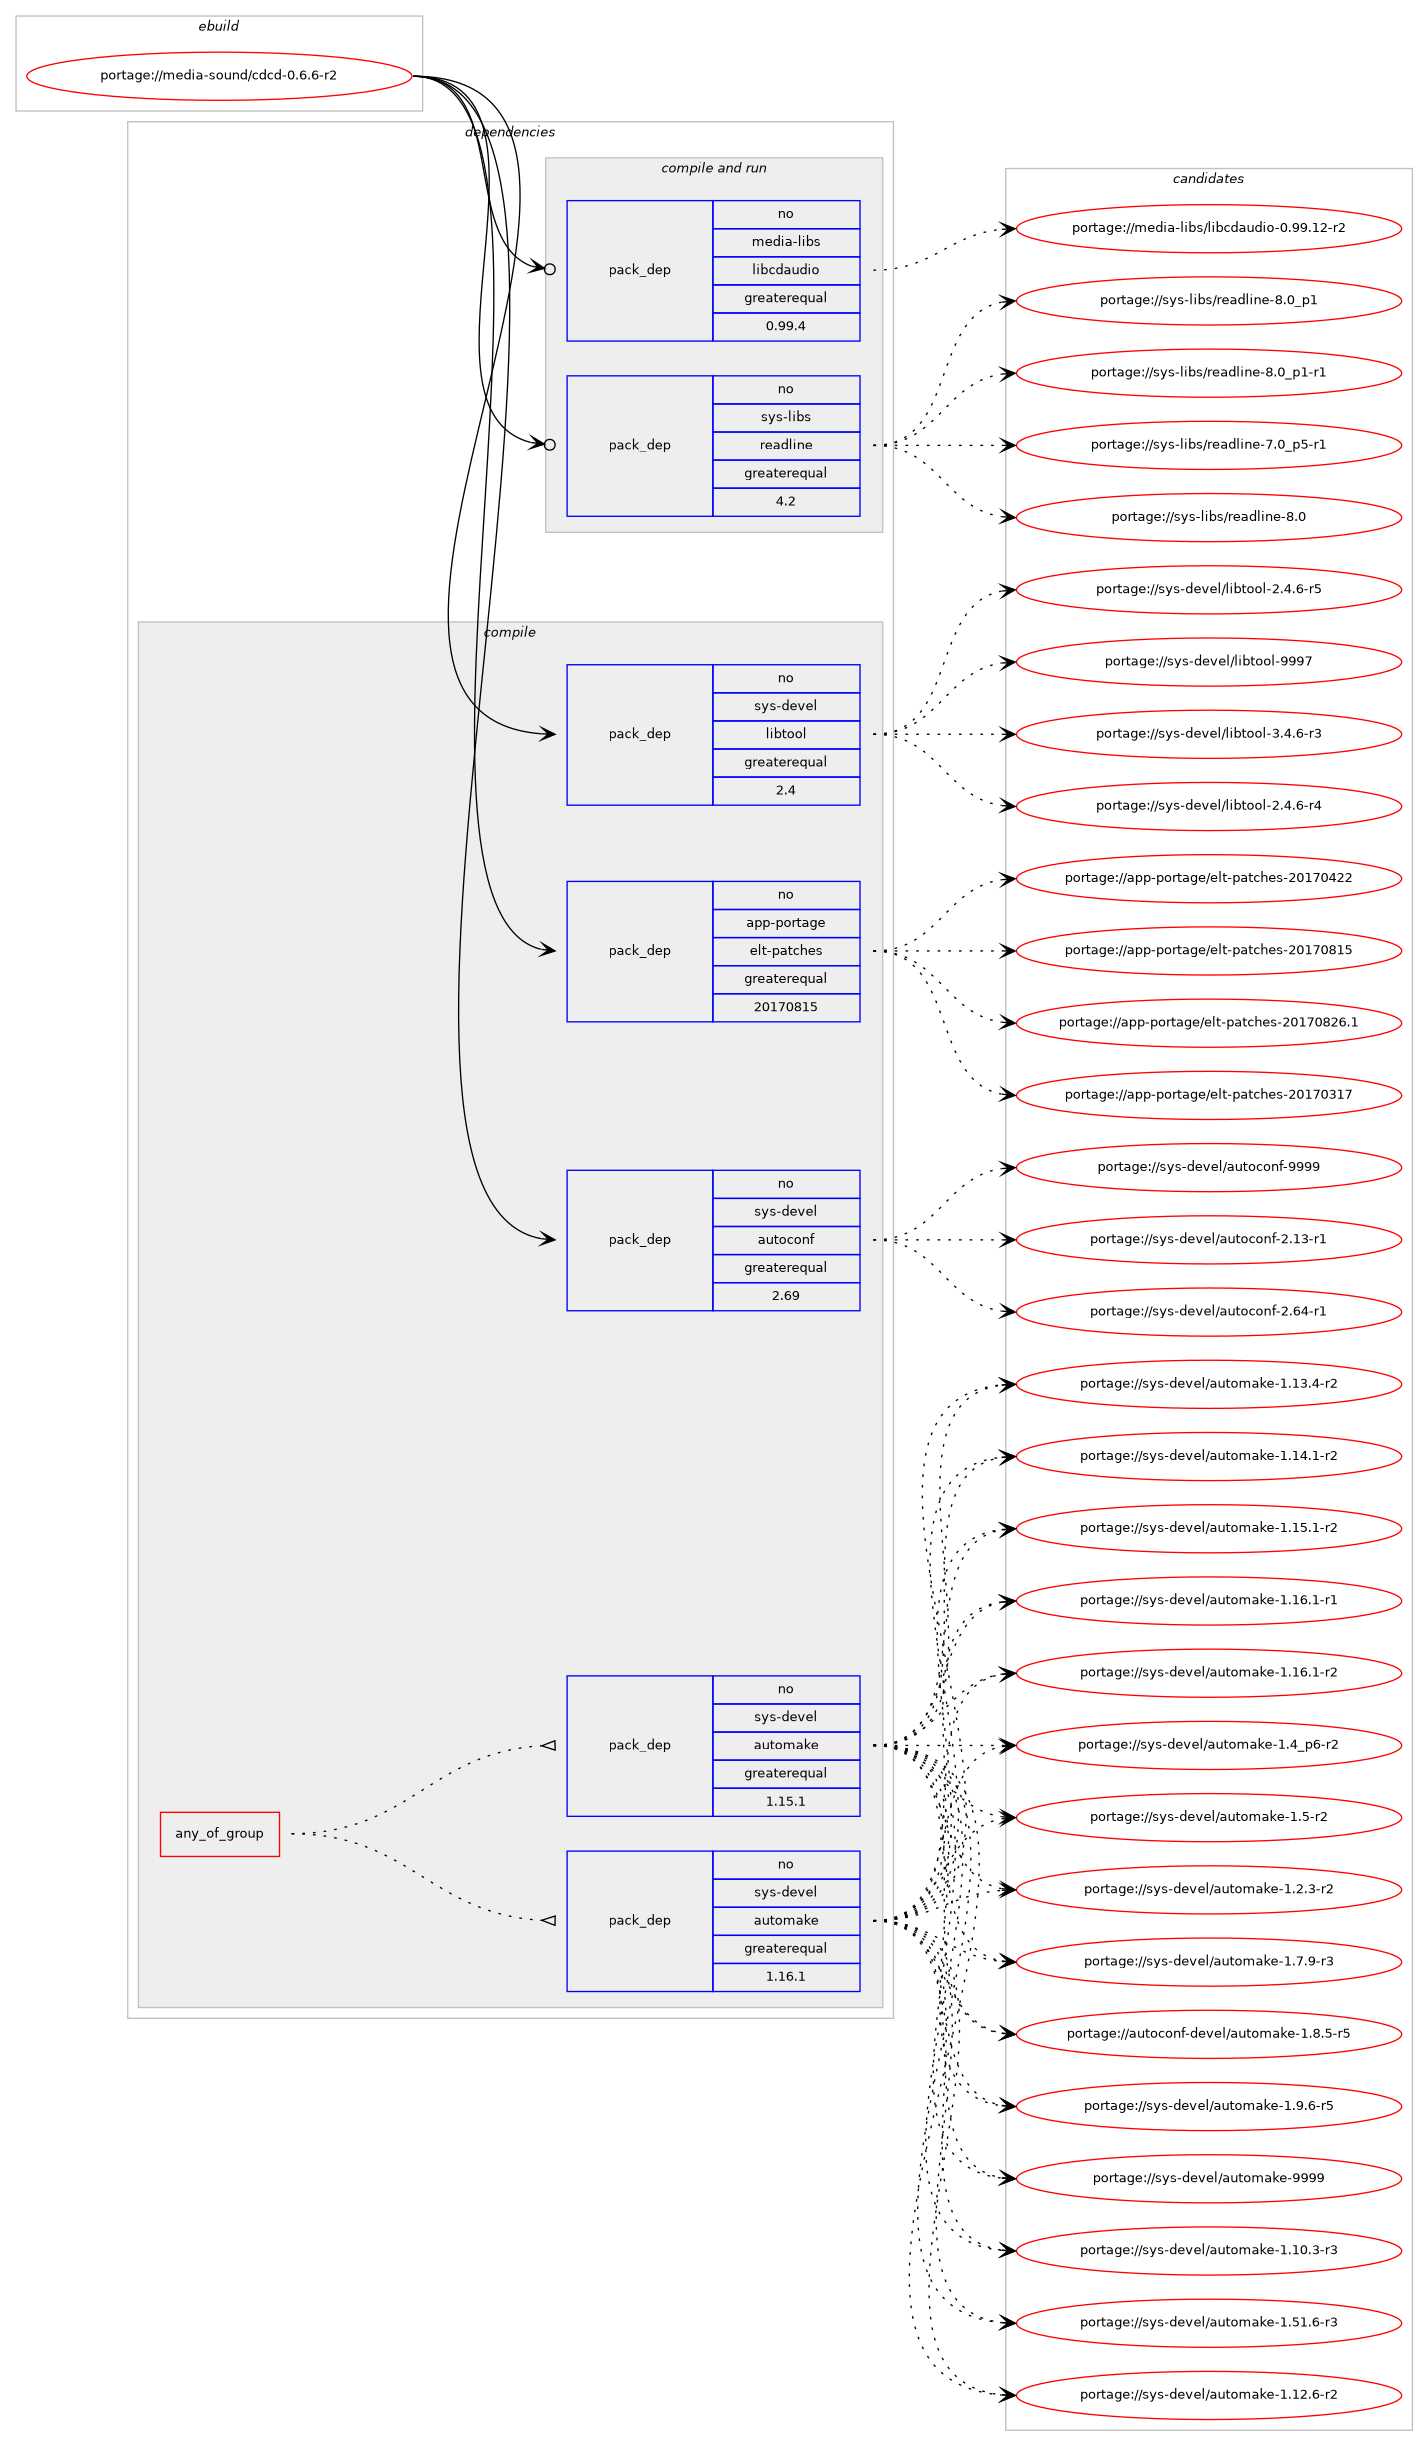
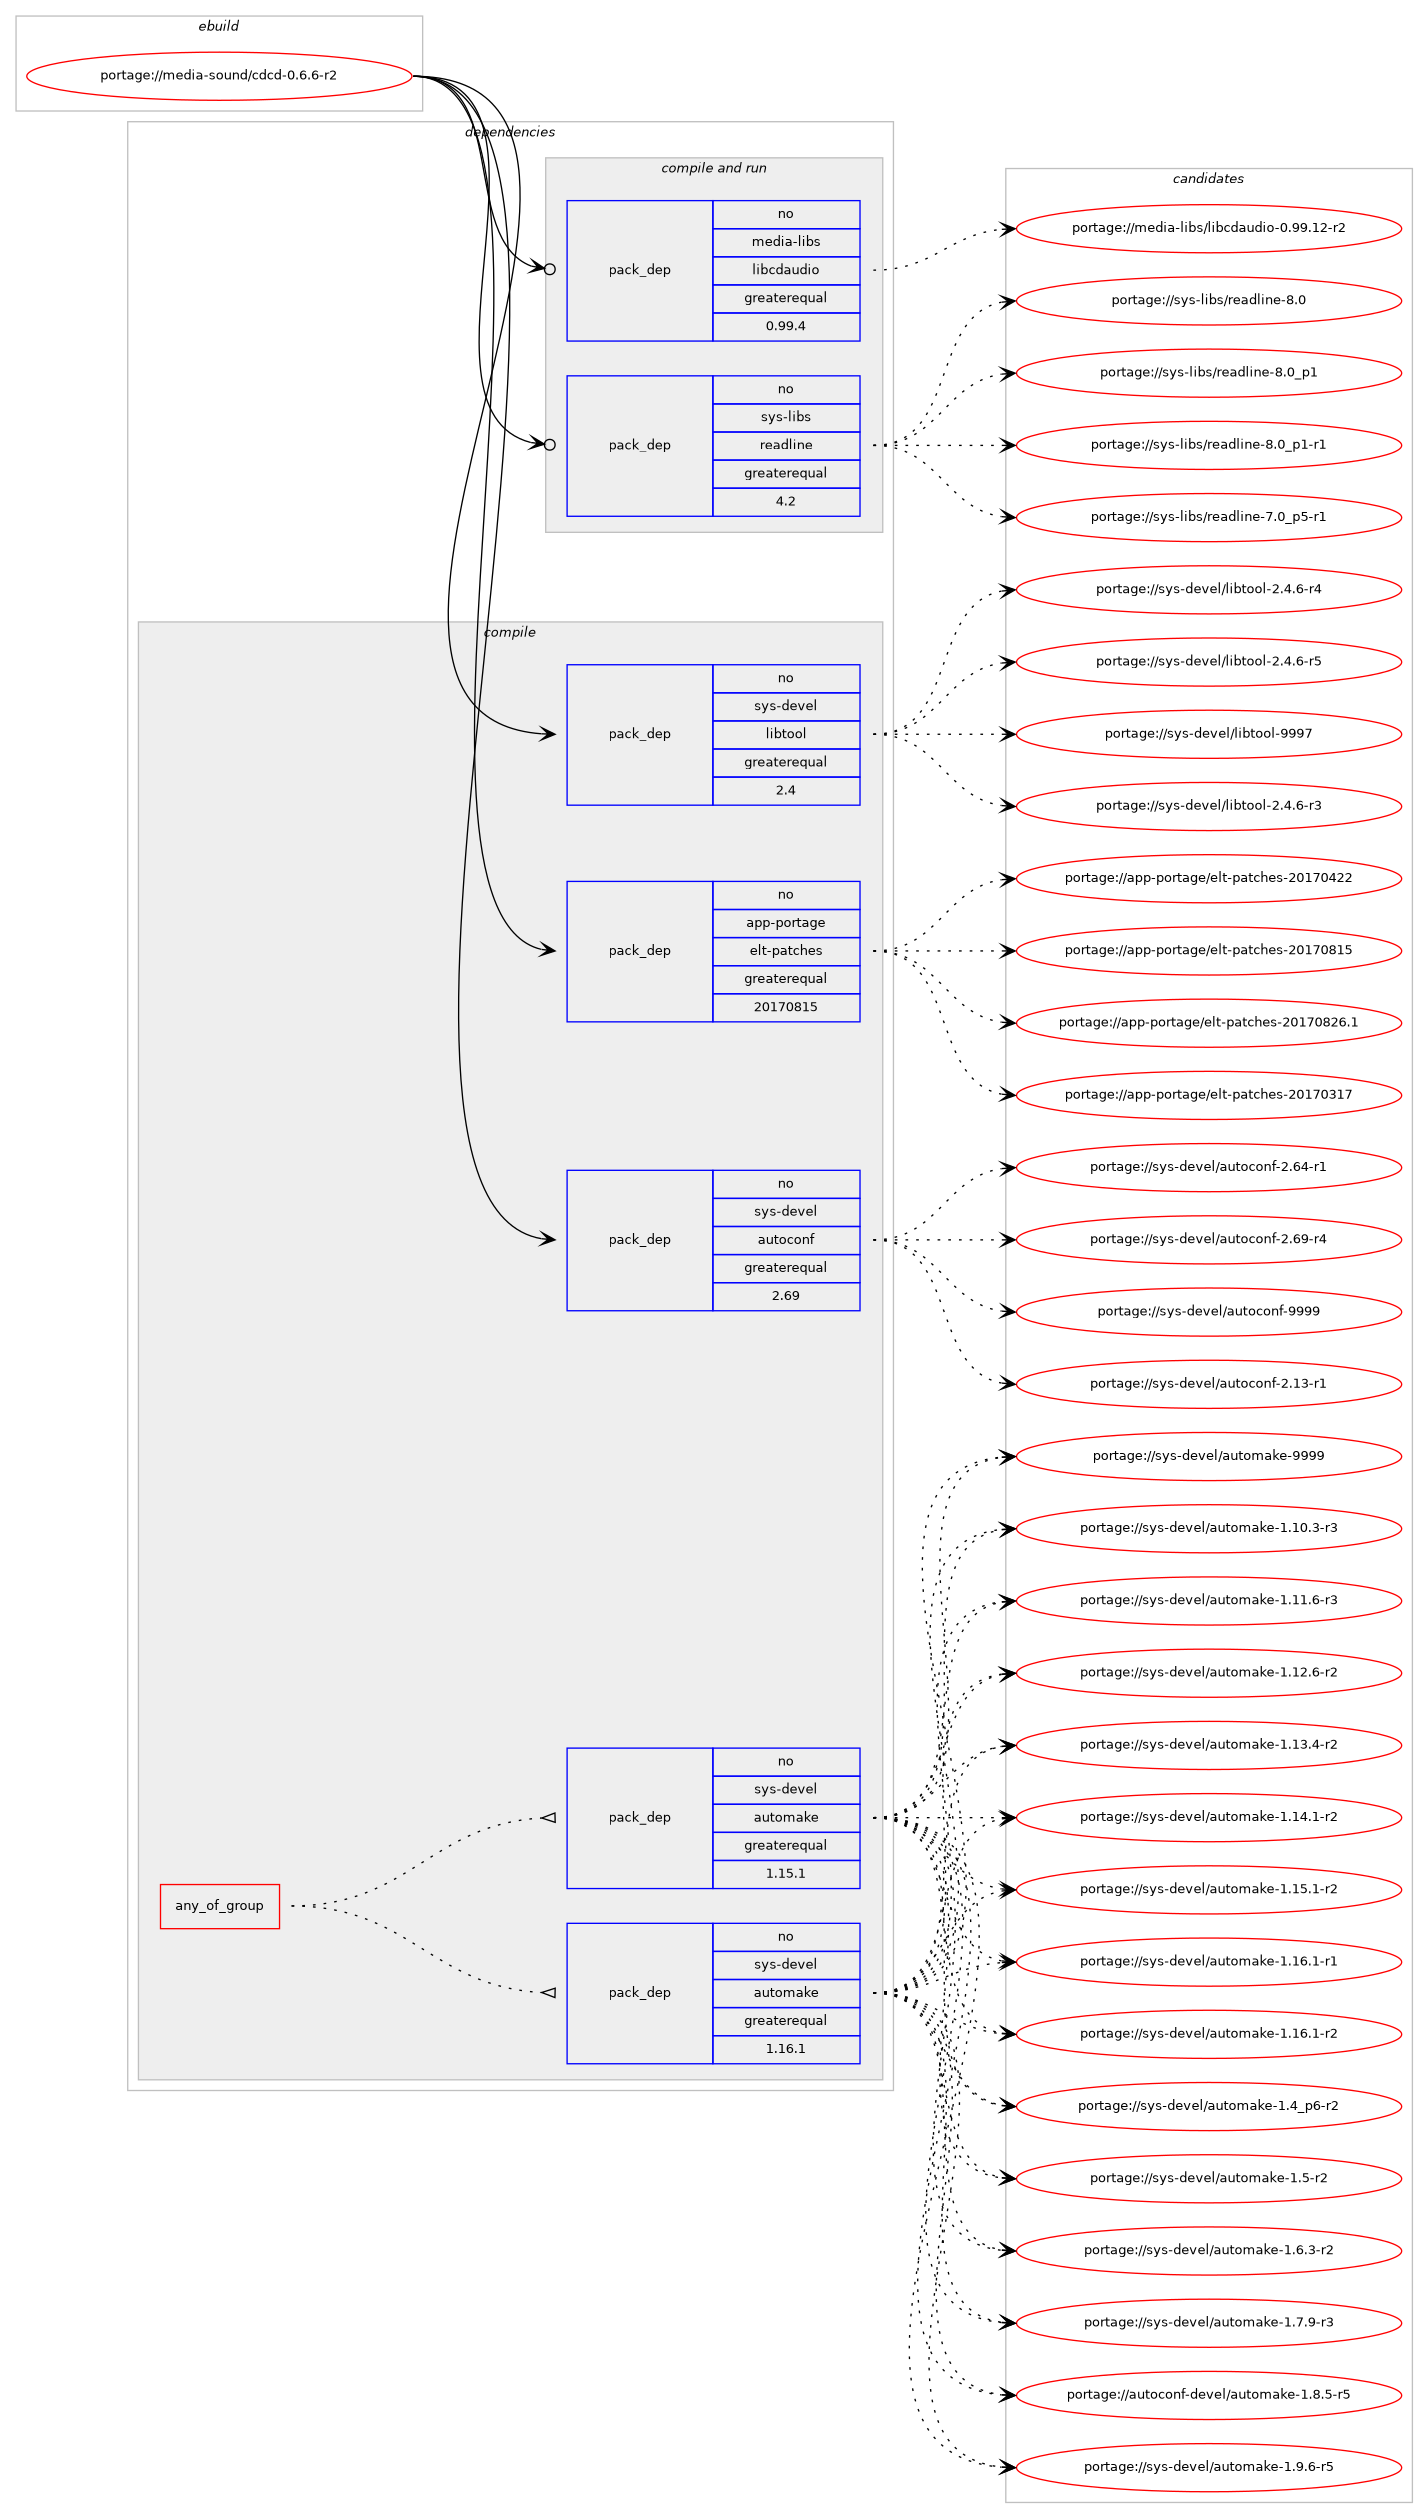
node "portage://sys-devel/libtool-3.4.6-r3": label "portage://sys-devel/libtool-3.4.6-r3" -> "portage://sys-devel/libtool-2.4.6-r3"
node "portage://sys-devel/autoconf-2.69-r4": added
node "portage://sys-devel/automake-1.2.3-r2": label "portage://sys-devel/automake-1.2.3-r2" -> "portage://sys-devel/automake-1.6.3-r2"
node "portage://sys-devel/automake-1.51.6-r3": label "portage://sys-devel/automake-1.51.6-r3" -> "portage://sys-devel/automake-1.11.6-r3"
